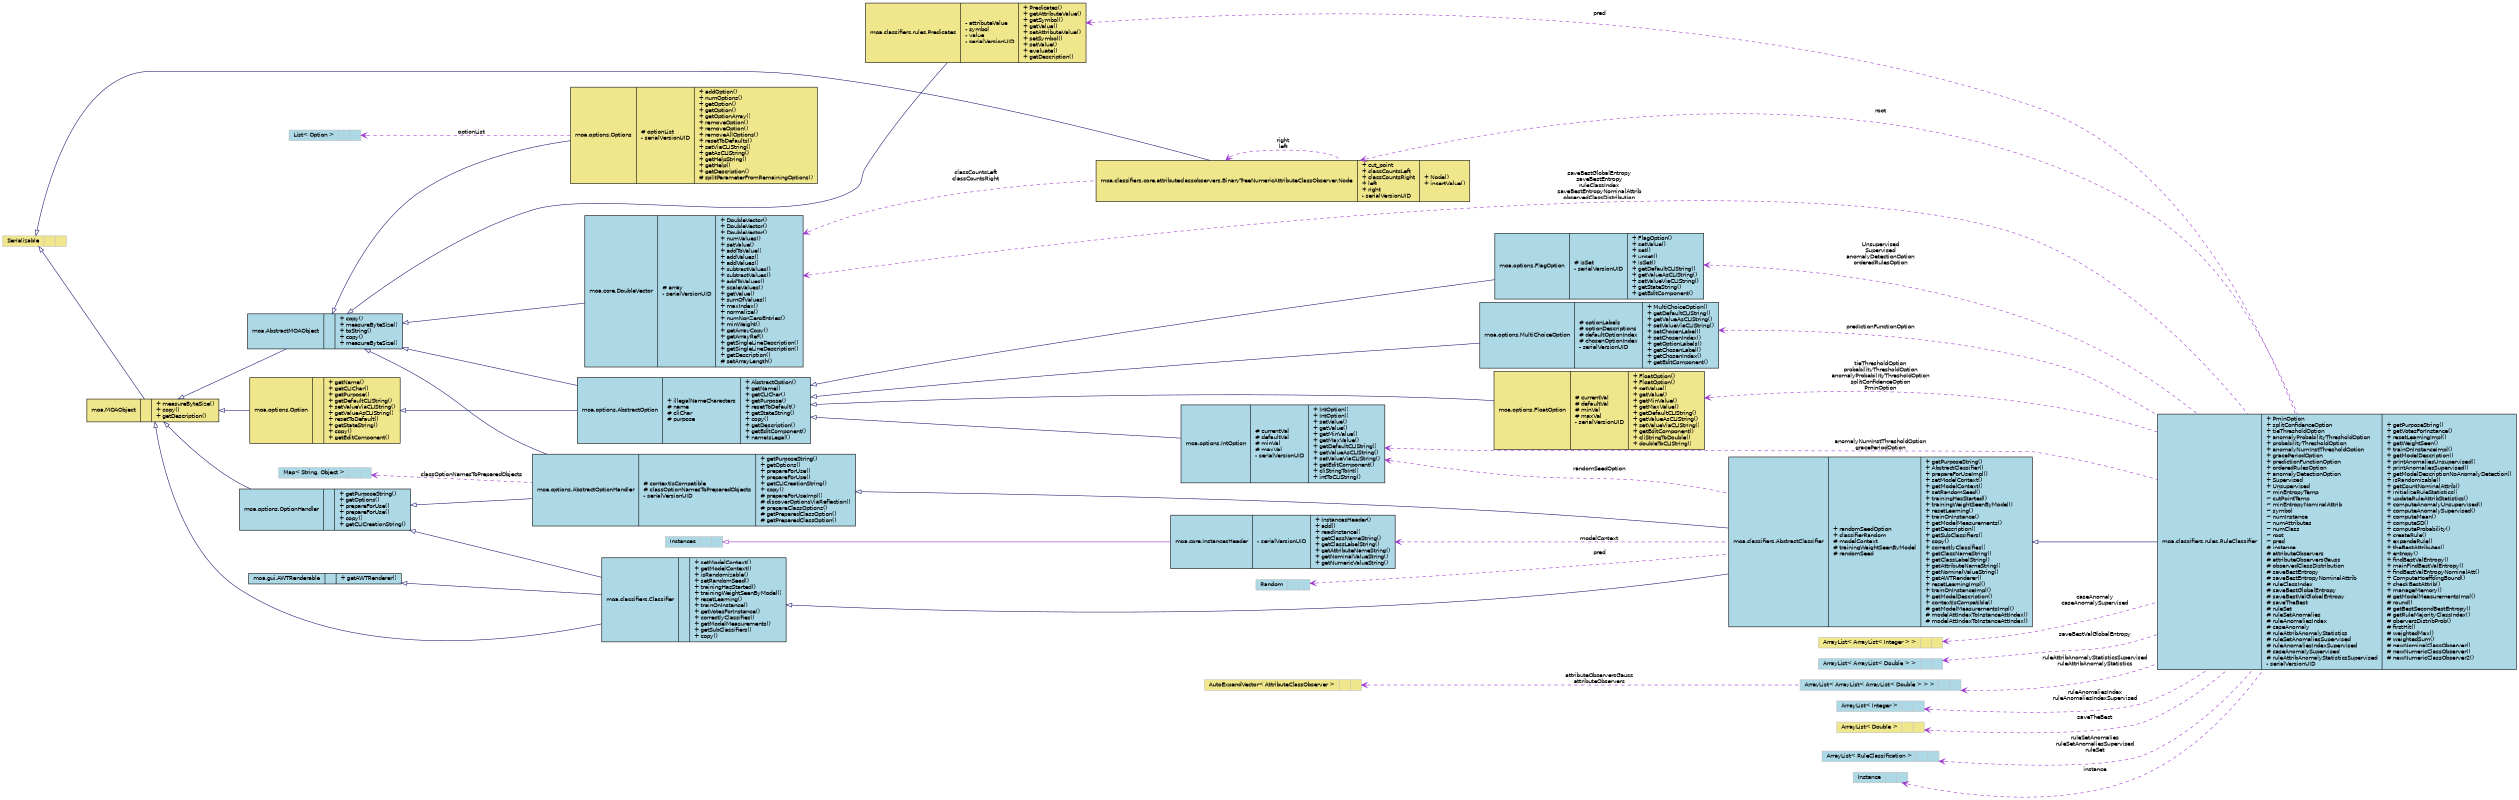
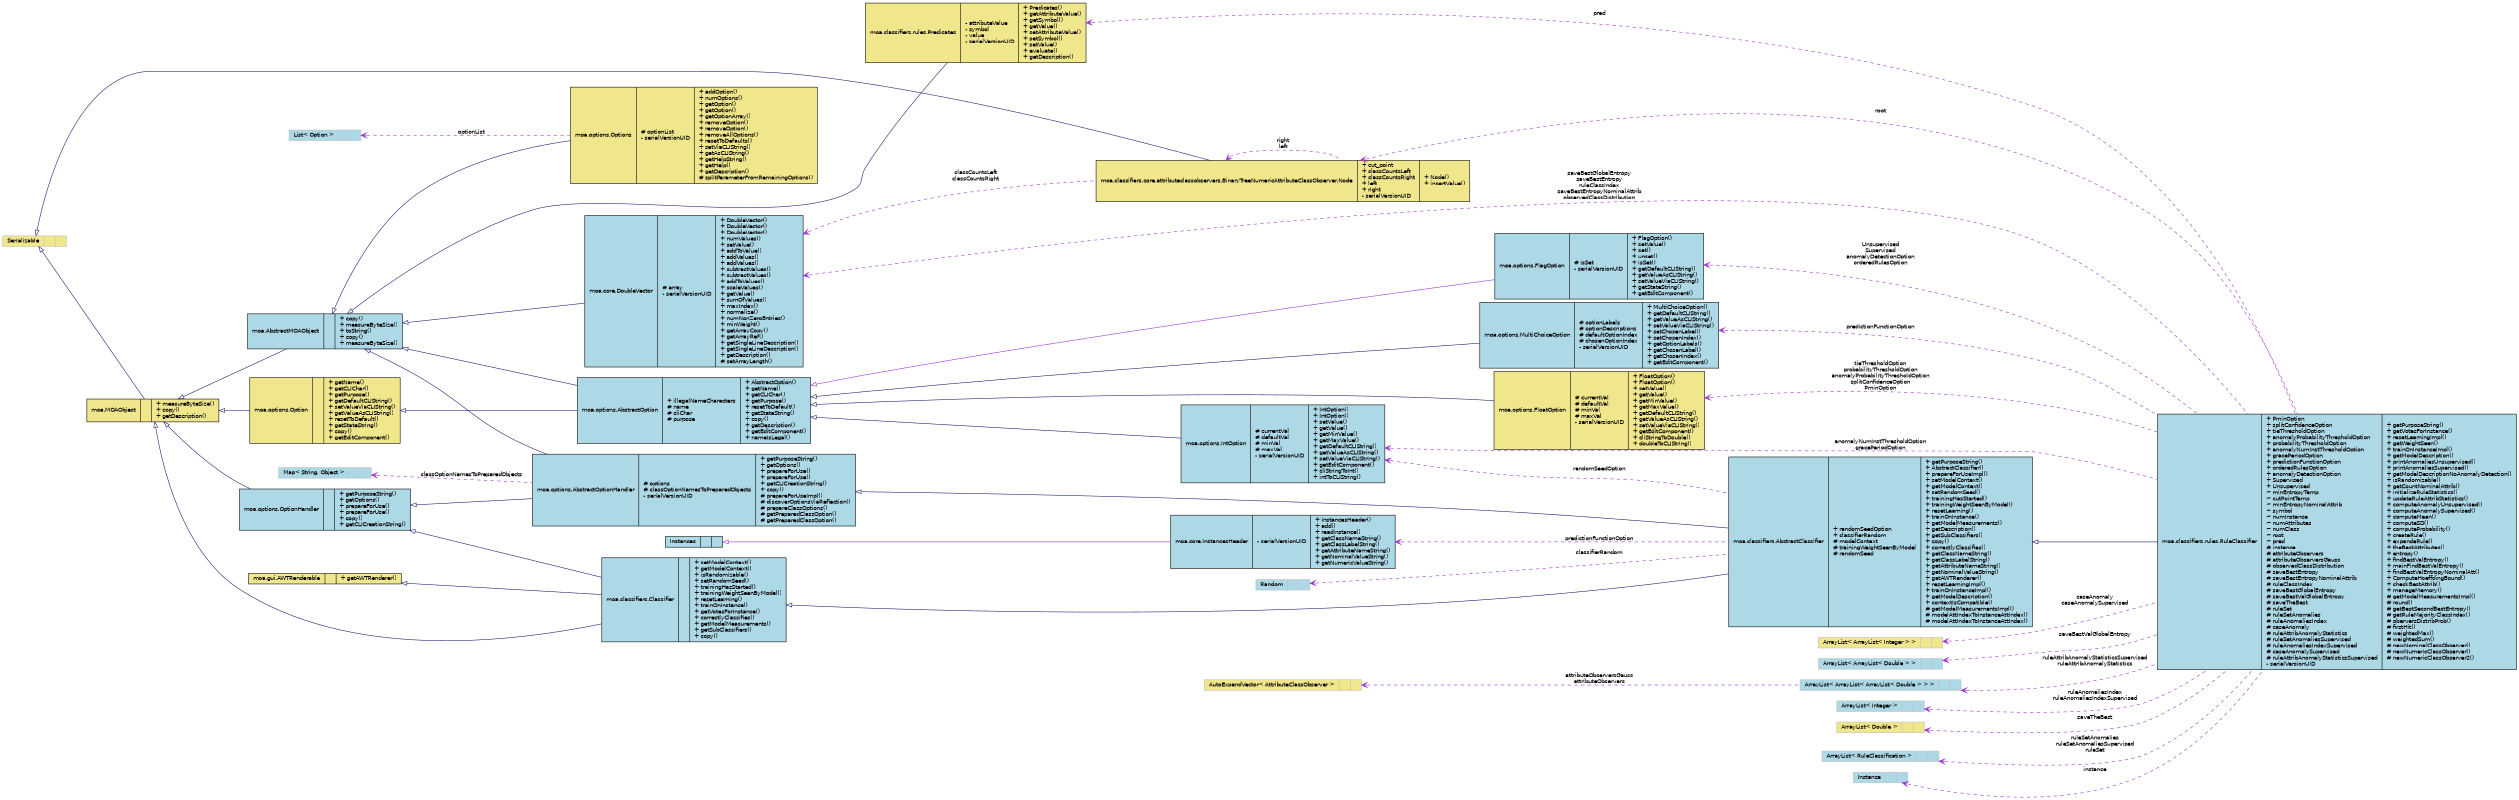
edge "moa.options.FlagOption" -> "moa.options.AbstractOption": color midnightblue -> darkorchid3
node "moa.options.AbstractOptionHandler": text "# contextIsCompatible" -> "# options"
edge "moa.classifiers.AbstractClassifier" -> "moa.core.InstancesHeader": label "modelContext" -> "predictionFunctionOption"
node "Instances": color grey75 -> black
edge "moa.classifiers.AbstractClassifier" -> "Random": label "pred" -> "classifierRandom"
node "moa.gui.AWTRenderable": fillcolor lightblue -> khaki
